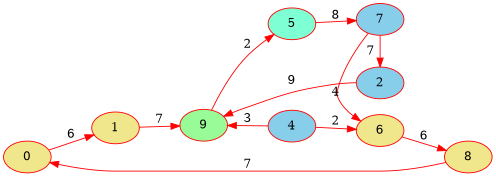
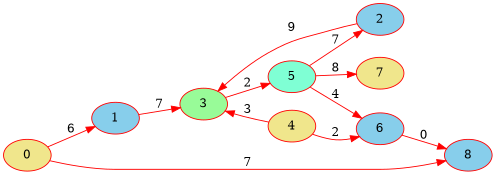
node "7": fillcolor skyblue -> khaki
edge "7" -> "2": now "5" -> "2"
edge "7" -> "6": now "5" -> "6"
node "9": label "9" -> "3"
node "4": fillcolor skyblue -> khaki
node "1": fillcolor khaki -> skyblue
node "6": fillcolor khaki -> skyblue
edge "6" -> "8": label "6" -> "0"
node "8": fillcolor khaki -> skyblue
edge "8" -> "0": reversed
